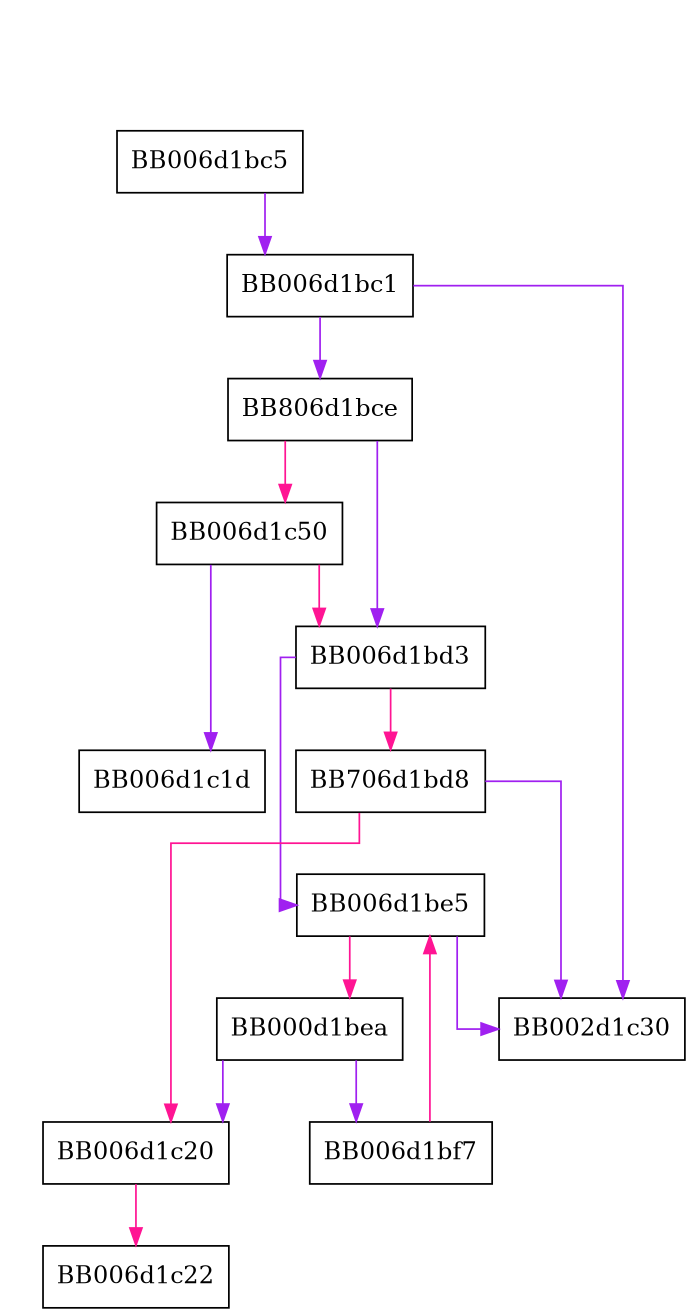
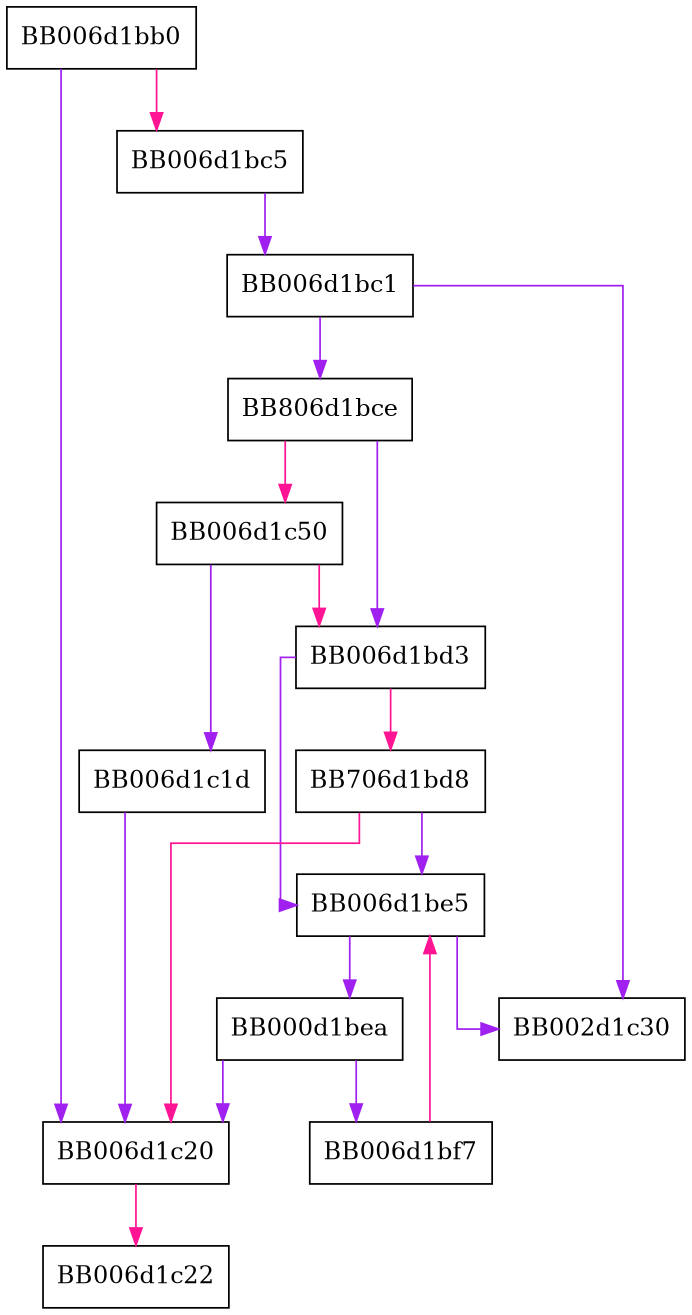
node "BB006d1bb0": added
edge "BB706d1bd8" -> "BB002d1c30": now "BB706d1bd8" -> "BB006d1be5"
edge "BB006d1c1d" -> "BB006d1c20": added
edge "BB006d1be5" -> "BB000d1bea": color deeppink -> purple
